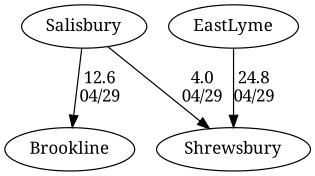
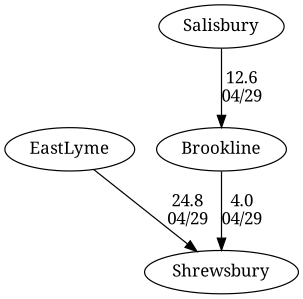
edge "Salisbury" -> "Shrewsbury": now "Brookline" -> "Shrewsbury"
